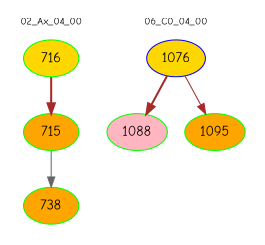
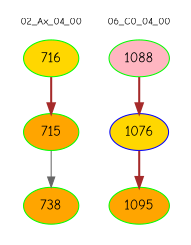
edge "1076" -> "1088": reversed
edge "1076" -> "1095": style solid -> bold
